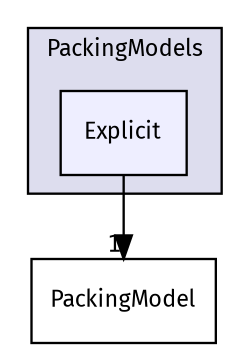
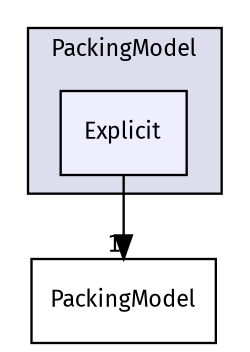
cluster "PackingModels": label "PackingModels" -> "PackingModel"
